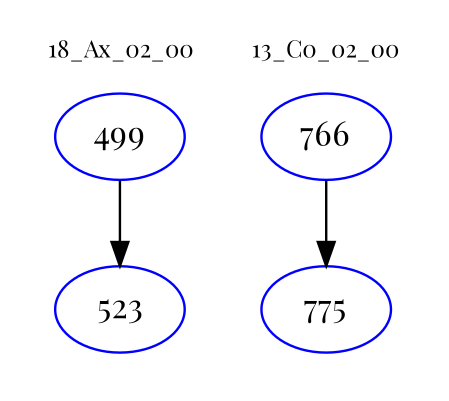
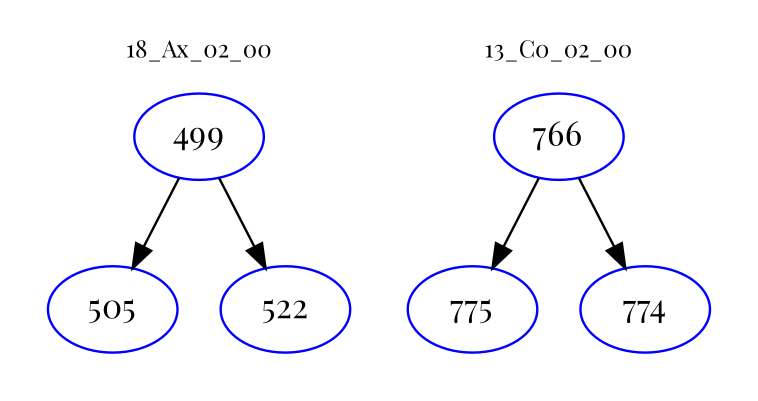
node "505": added
node "523": label "523" -> "522"
node "774": added
